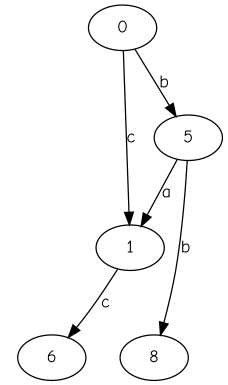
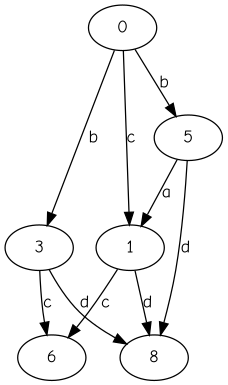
node "3": added
edge "5" -> "8": label "b" -> "d"
edge "1" -> "8": added, label "d"
